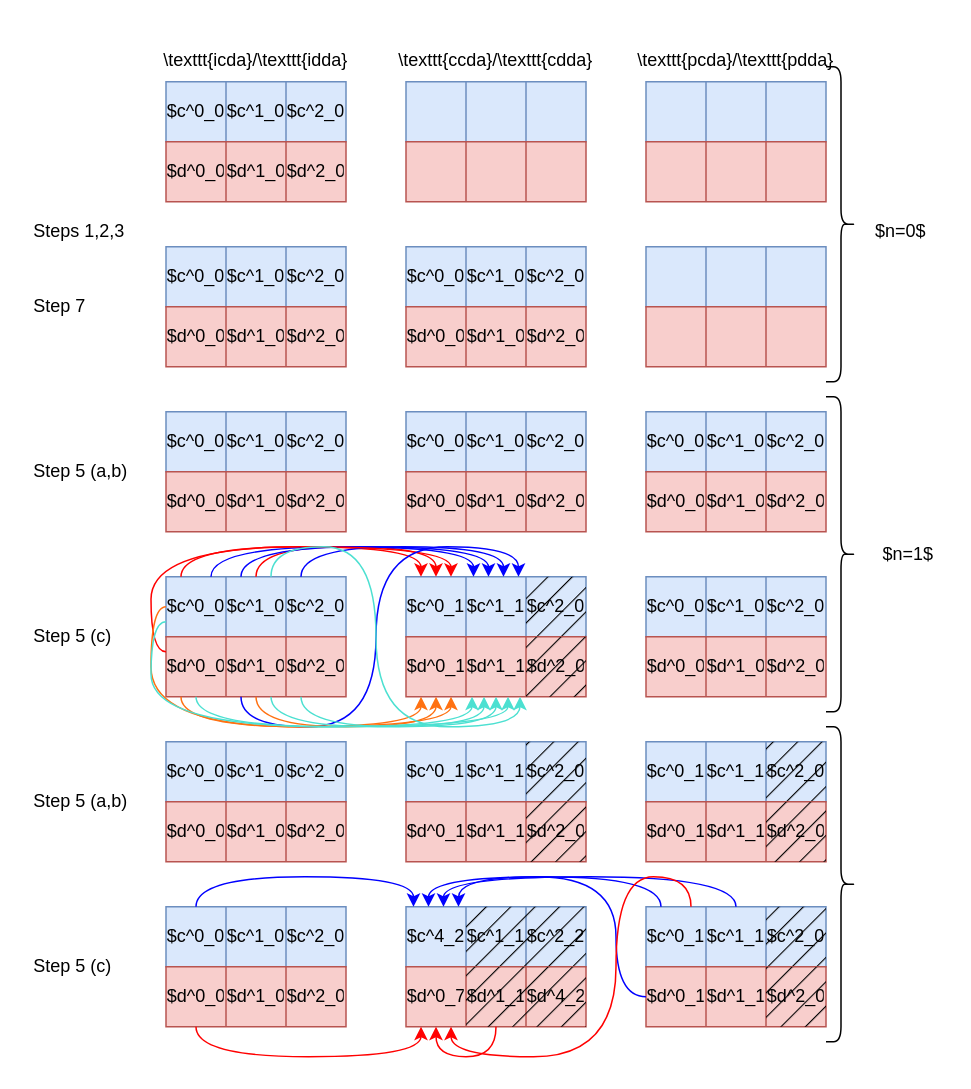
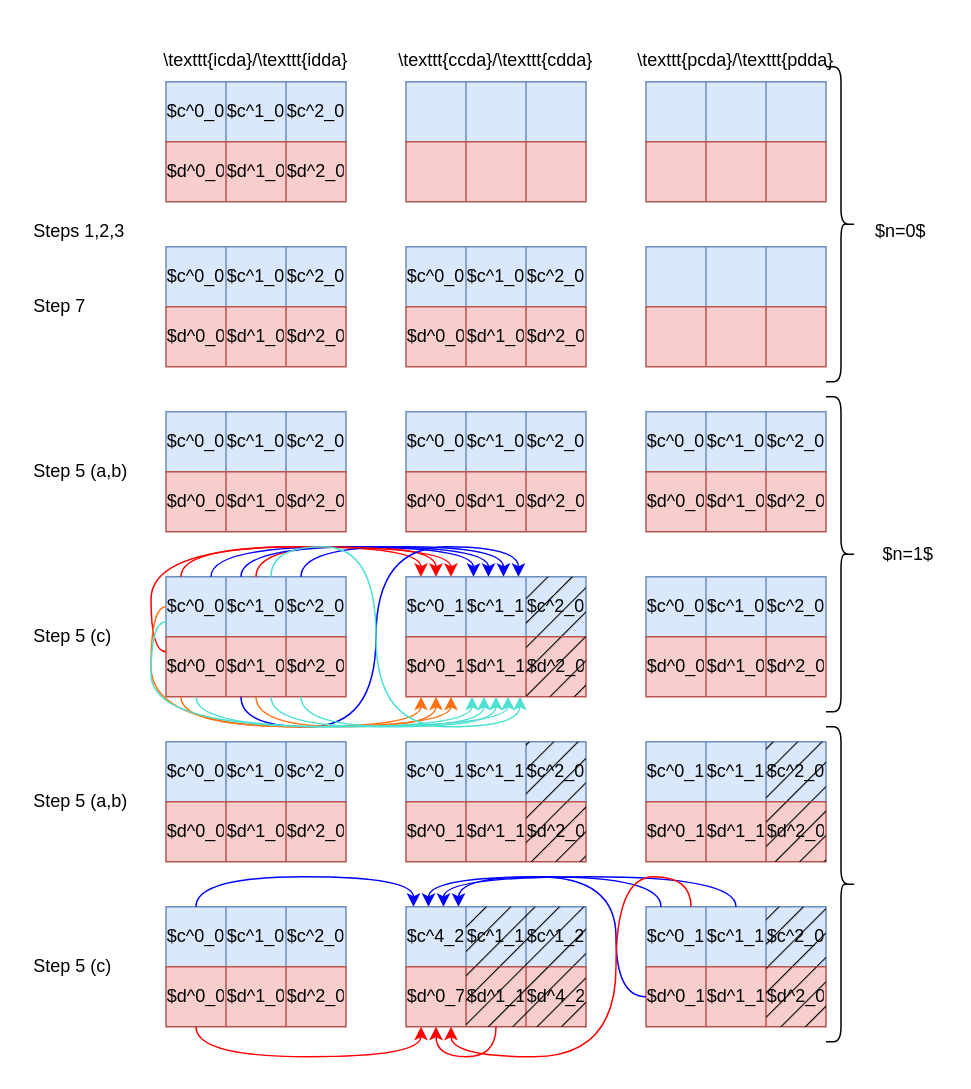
node "$c^2_2$": label "$c^2_2$" -> "$c^1_2$"
